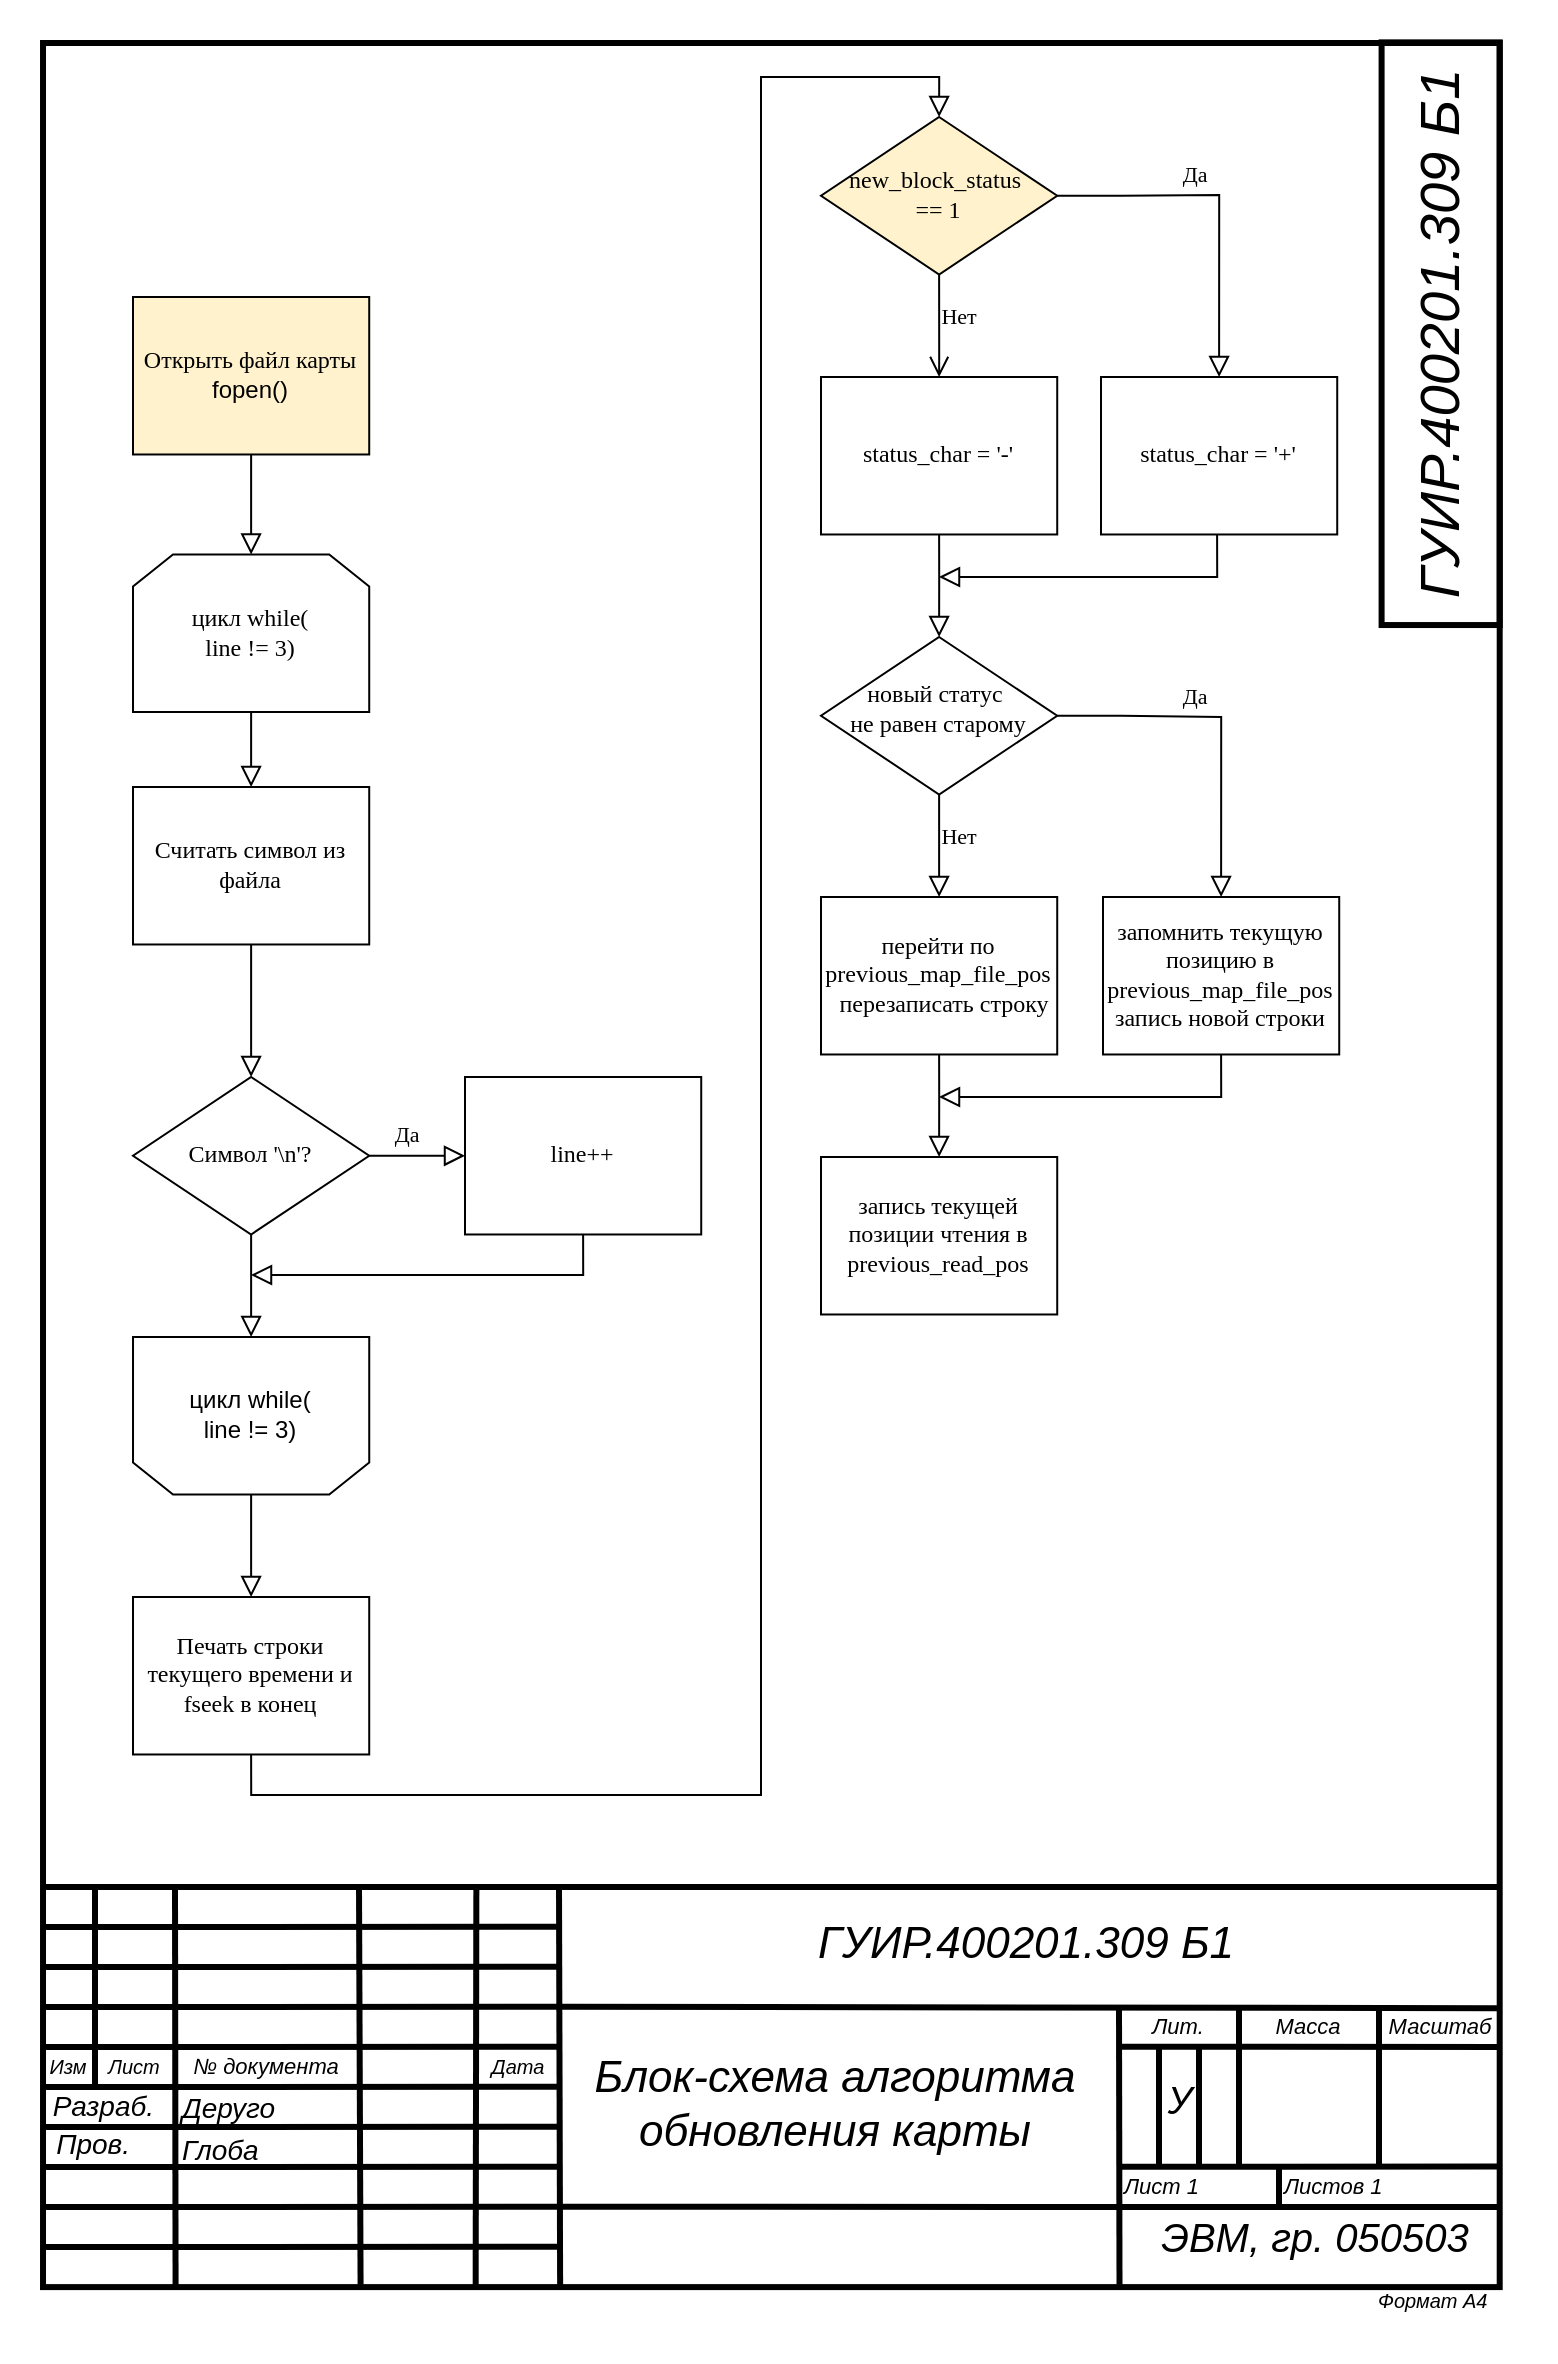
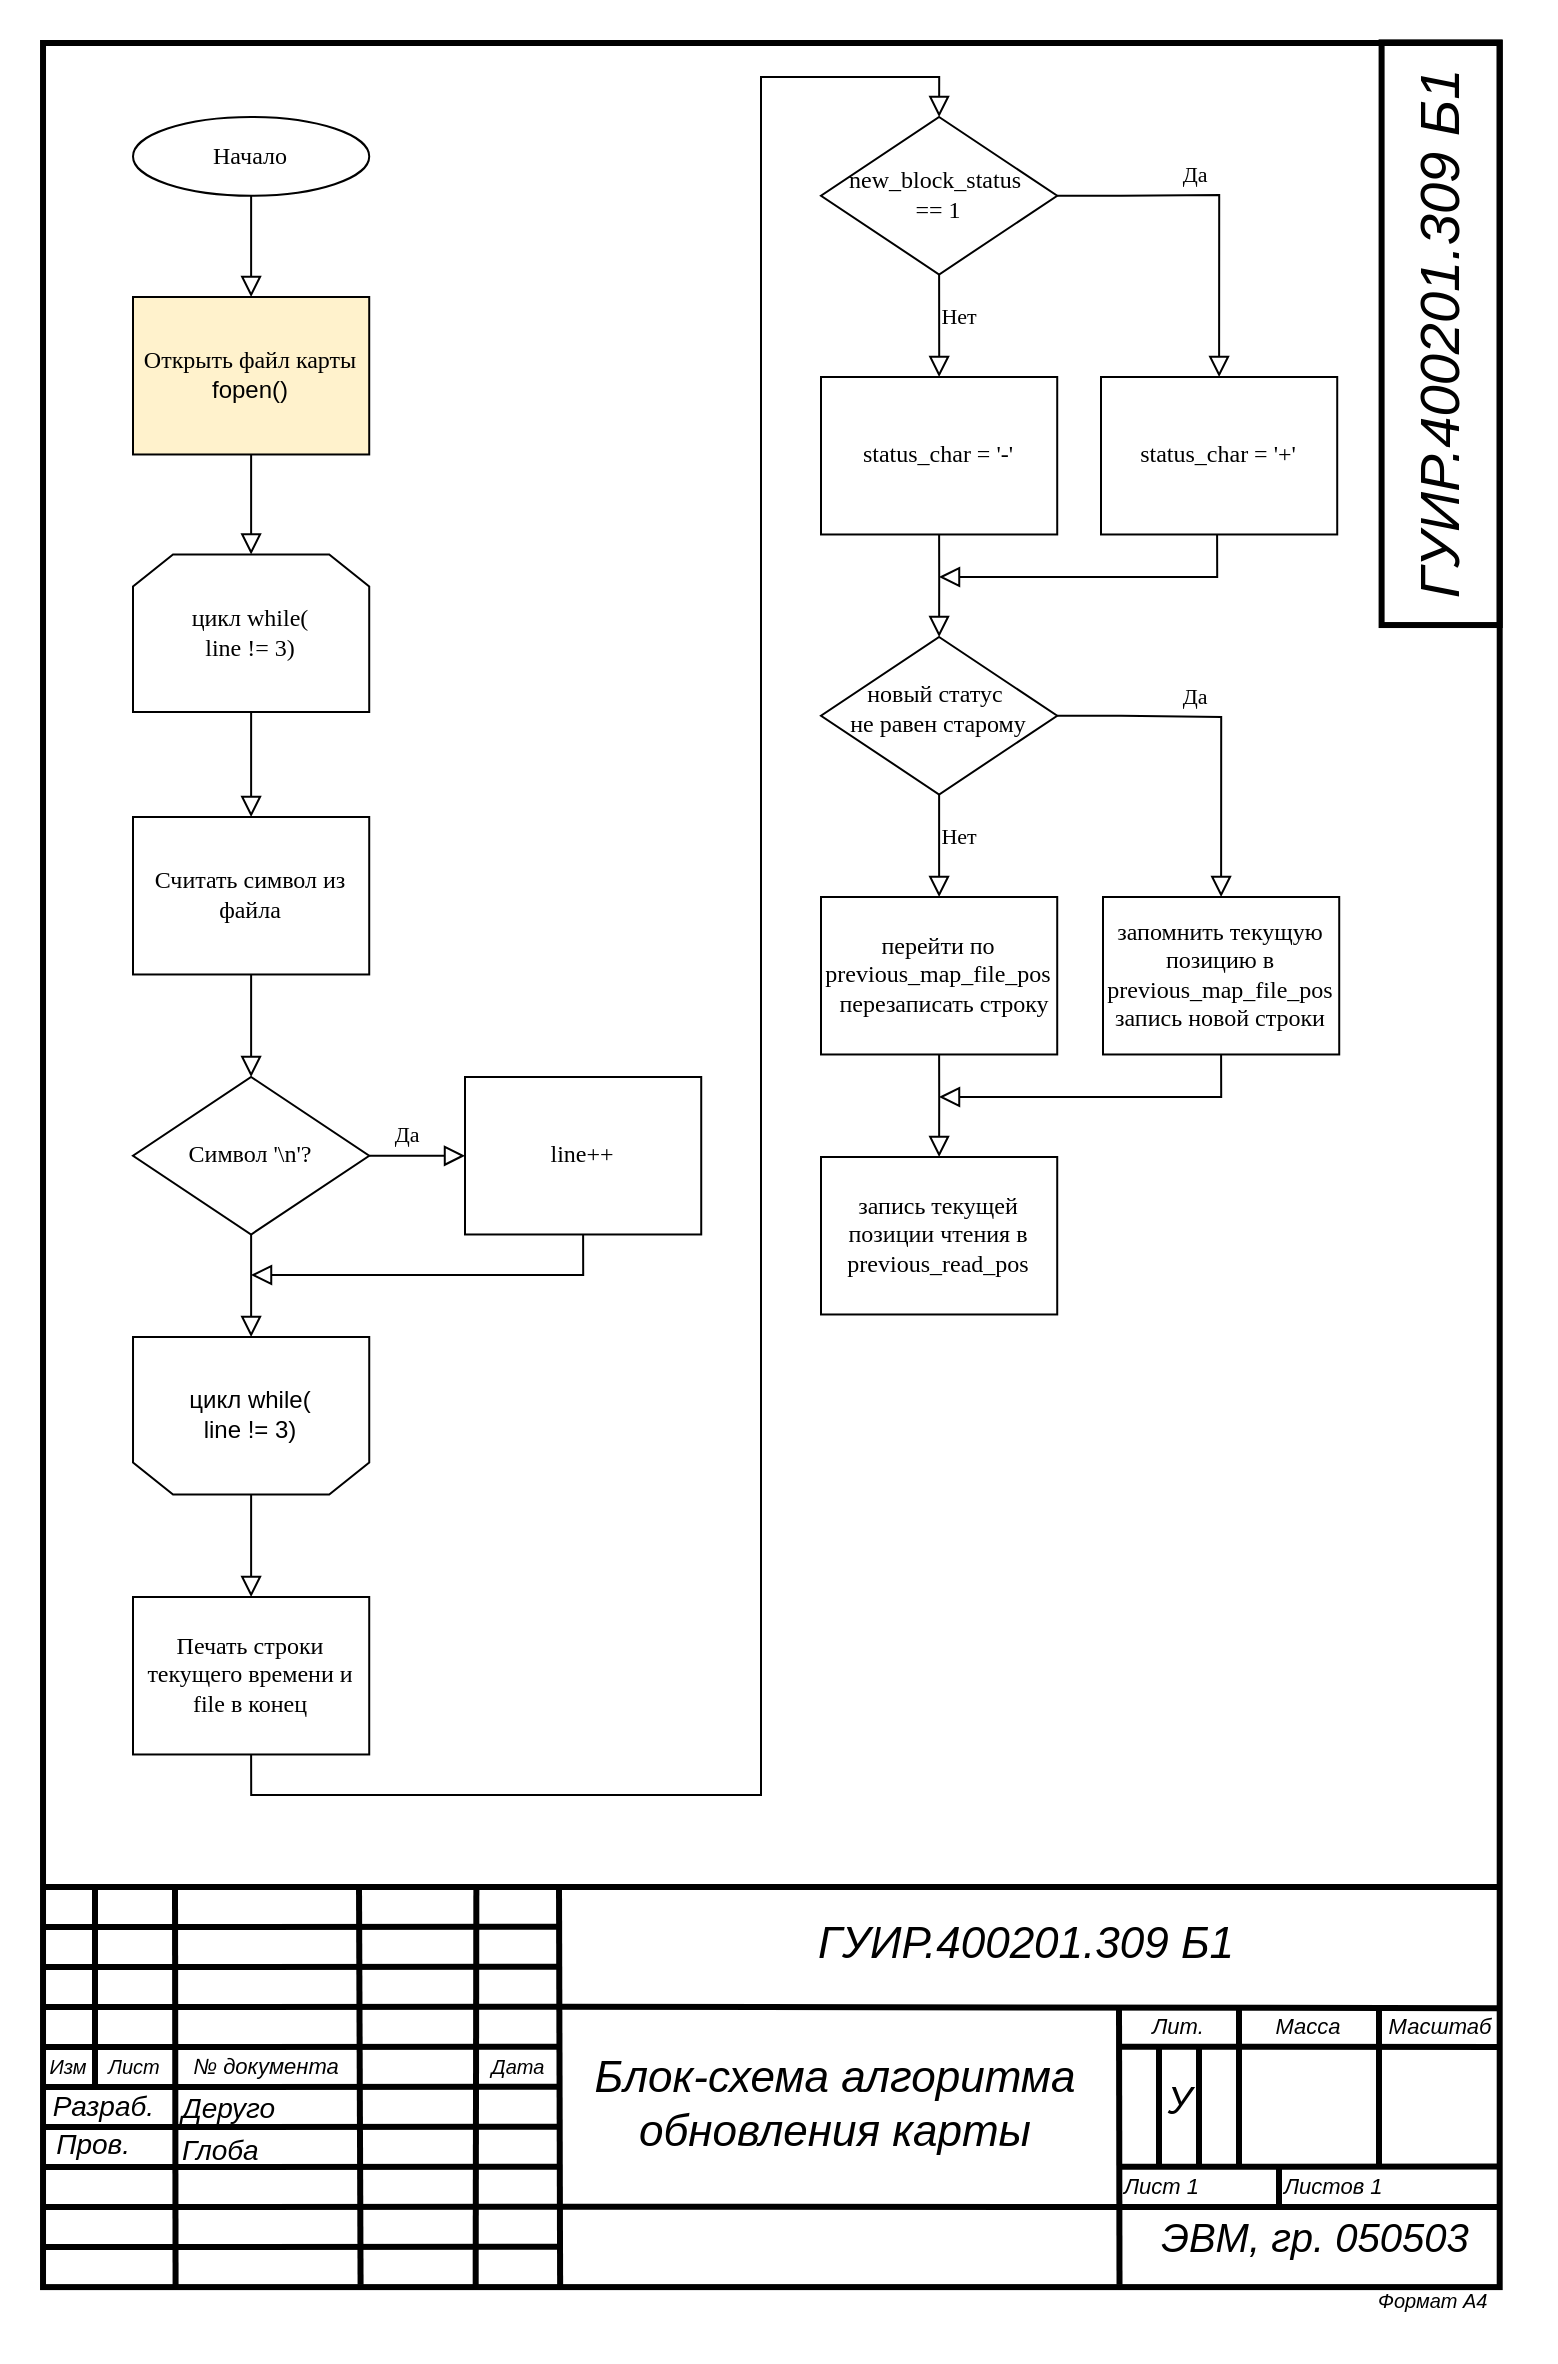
node "Начало": added
node "new_block_status == 1": fillcolor #fff2cc -> #ffffff
edge "Начало" -> "Открыть файл карты fopen()": added
edge "new_block_status == 1" -> "status_char = '-'": arrowhead open -> block
node "Считать символ из файла": moved (251, 866) -> (251, 896)
node "Печать строки текущего времени и fseek в конец": label "Печать строки текущего времени и fseek в конец" -> "Печать строки текущего времени и file в конец"
